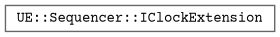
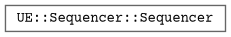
node "UE::Sequencer::IClockExtension": label "UE::Sequencer::IClockExtension" -> "UE::Sequencer::Sequencer"
